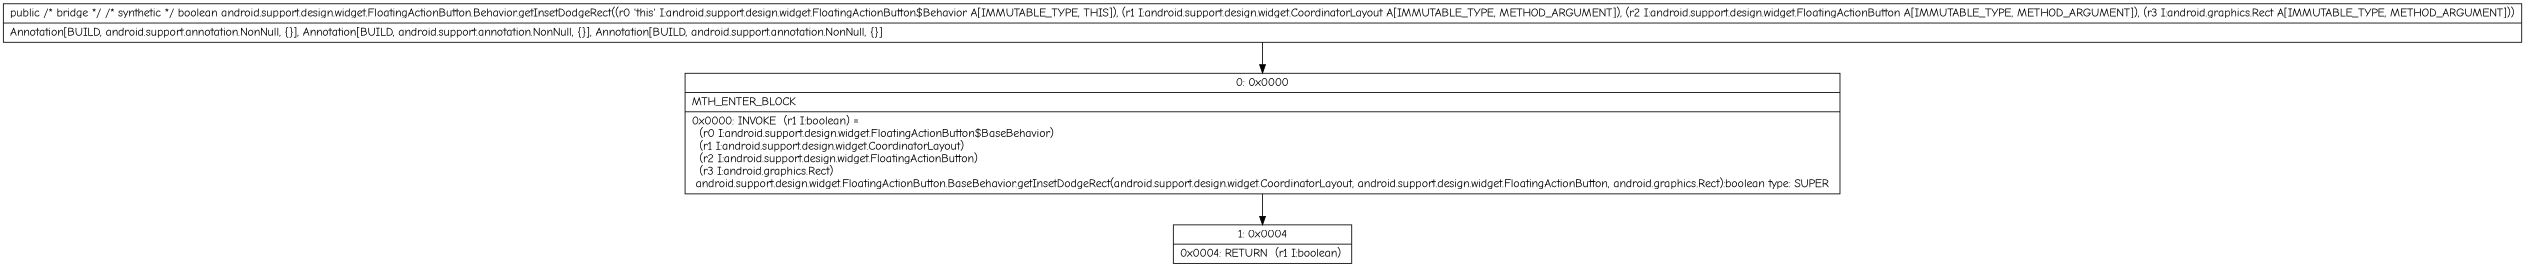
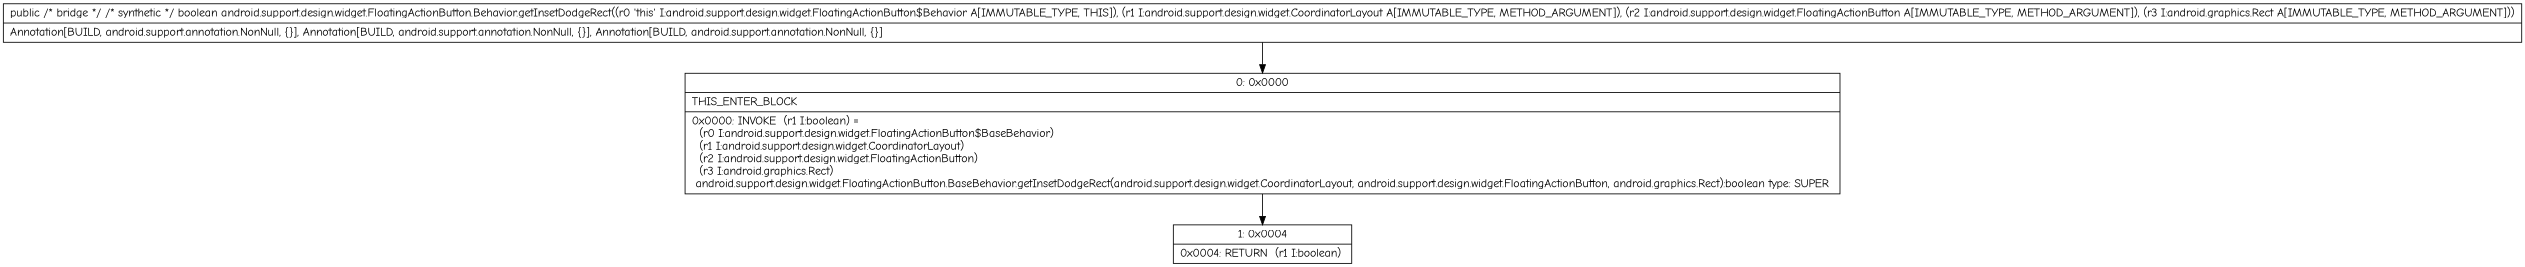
node "0: 0x0000": text "MTH_ENTER_BLOCK" -> "THIS_ENTER_BLOCK"
